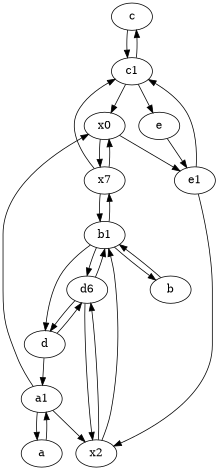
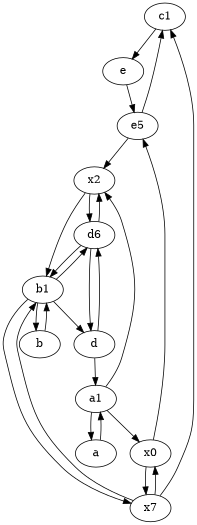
node "c": removed
edge "c1" -> "x0": removed
node "e1": label "e1" -> "e5"
